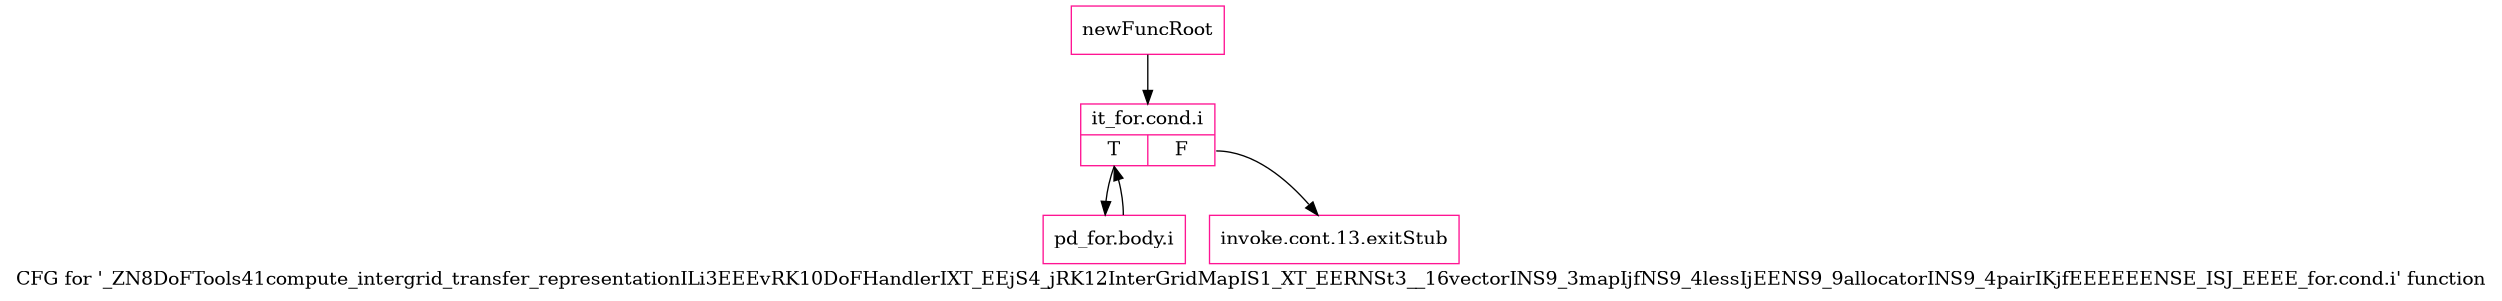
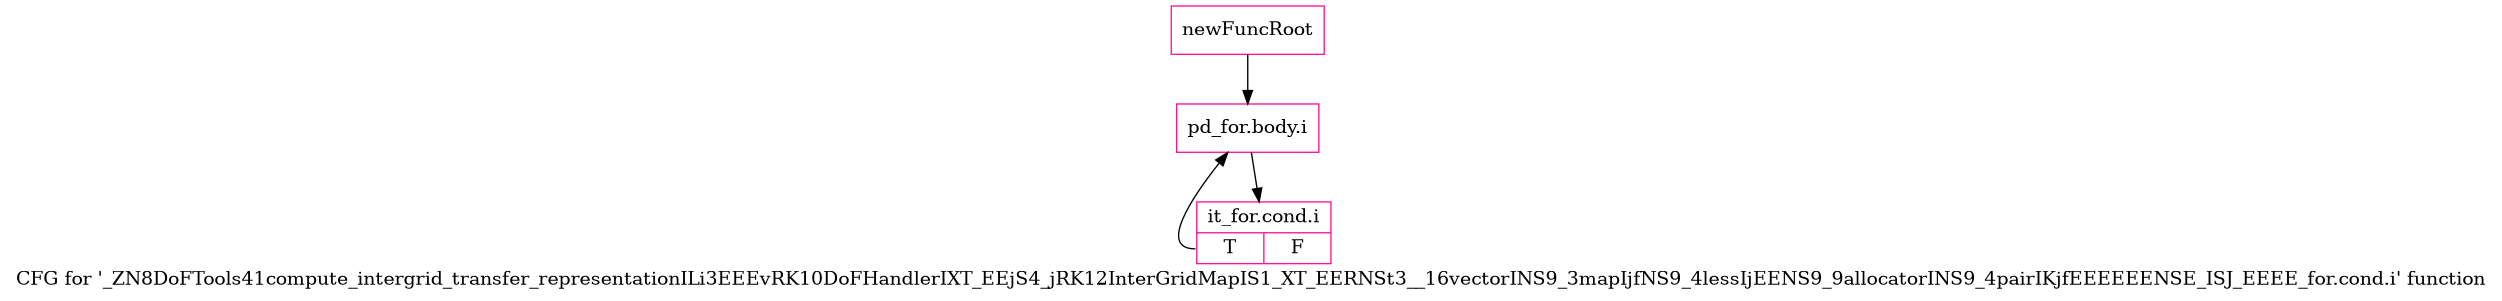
edge "newFuncRoot" -> "it_for.cond.i": now "newFuncRoot" -> "pd_for.body.i"
node "invoke.cont.13.exitStub": removed
